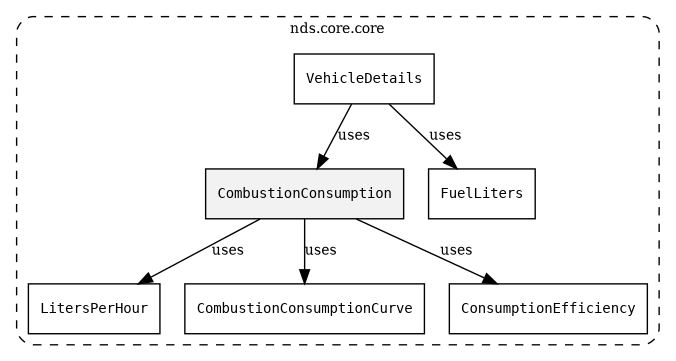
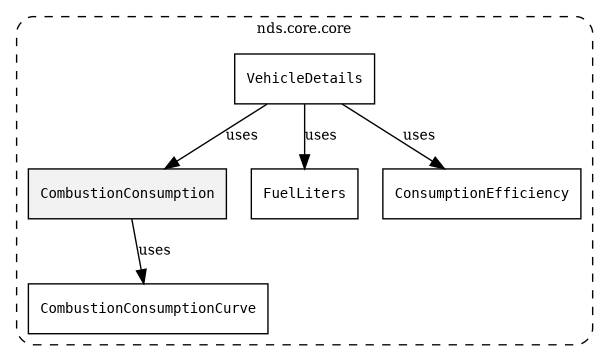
edge "CombustionConsumption" -> "ConsumptionEfficiency": now "VehicleDetails" -> "ConsumptionEfficiency"
node "LitersPerHour": removed
